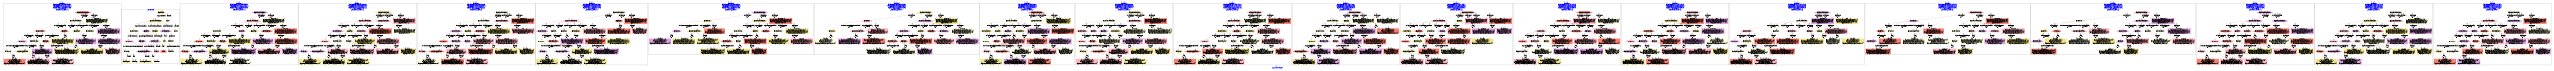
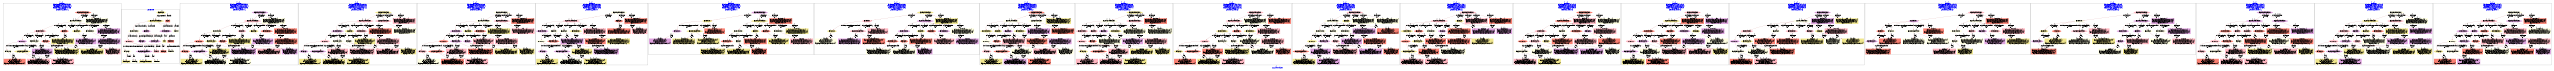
node "img_url": fillcolor lightyellow -> salmon
node "description": removed
node "img_uri": label "img_uri" -> "object_uri"
node "dimensions": fillcolor lightyellow -> salmon
node "within": label "within" -> "technique"
node "artist_appellation_uri": label "artist_appellation_uri" -> "artist_appellation_some"
